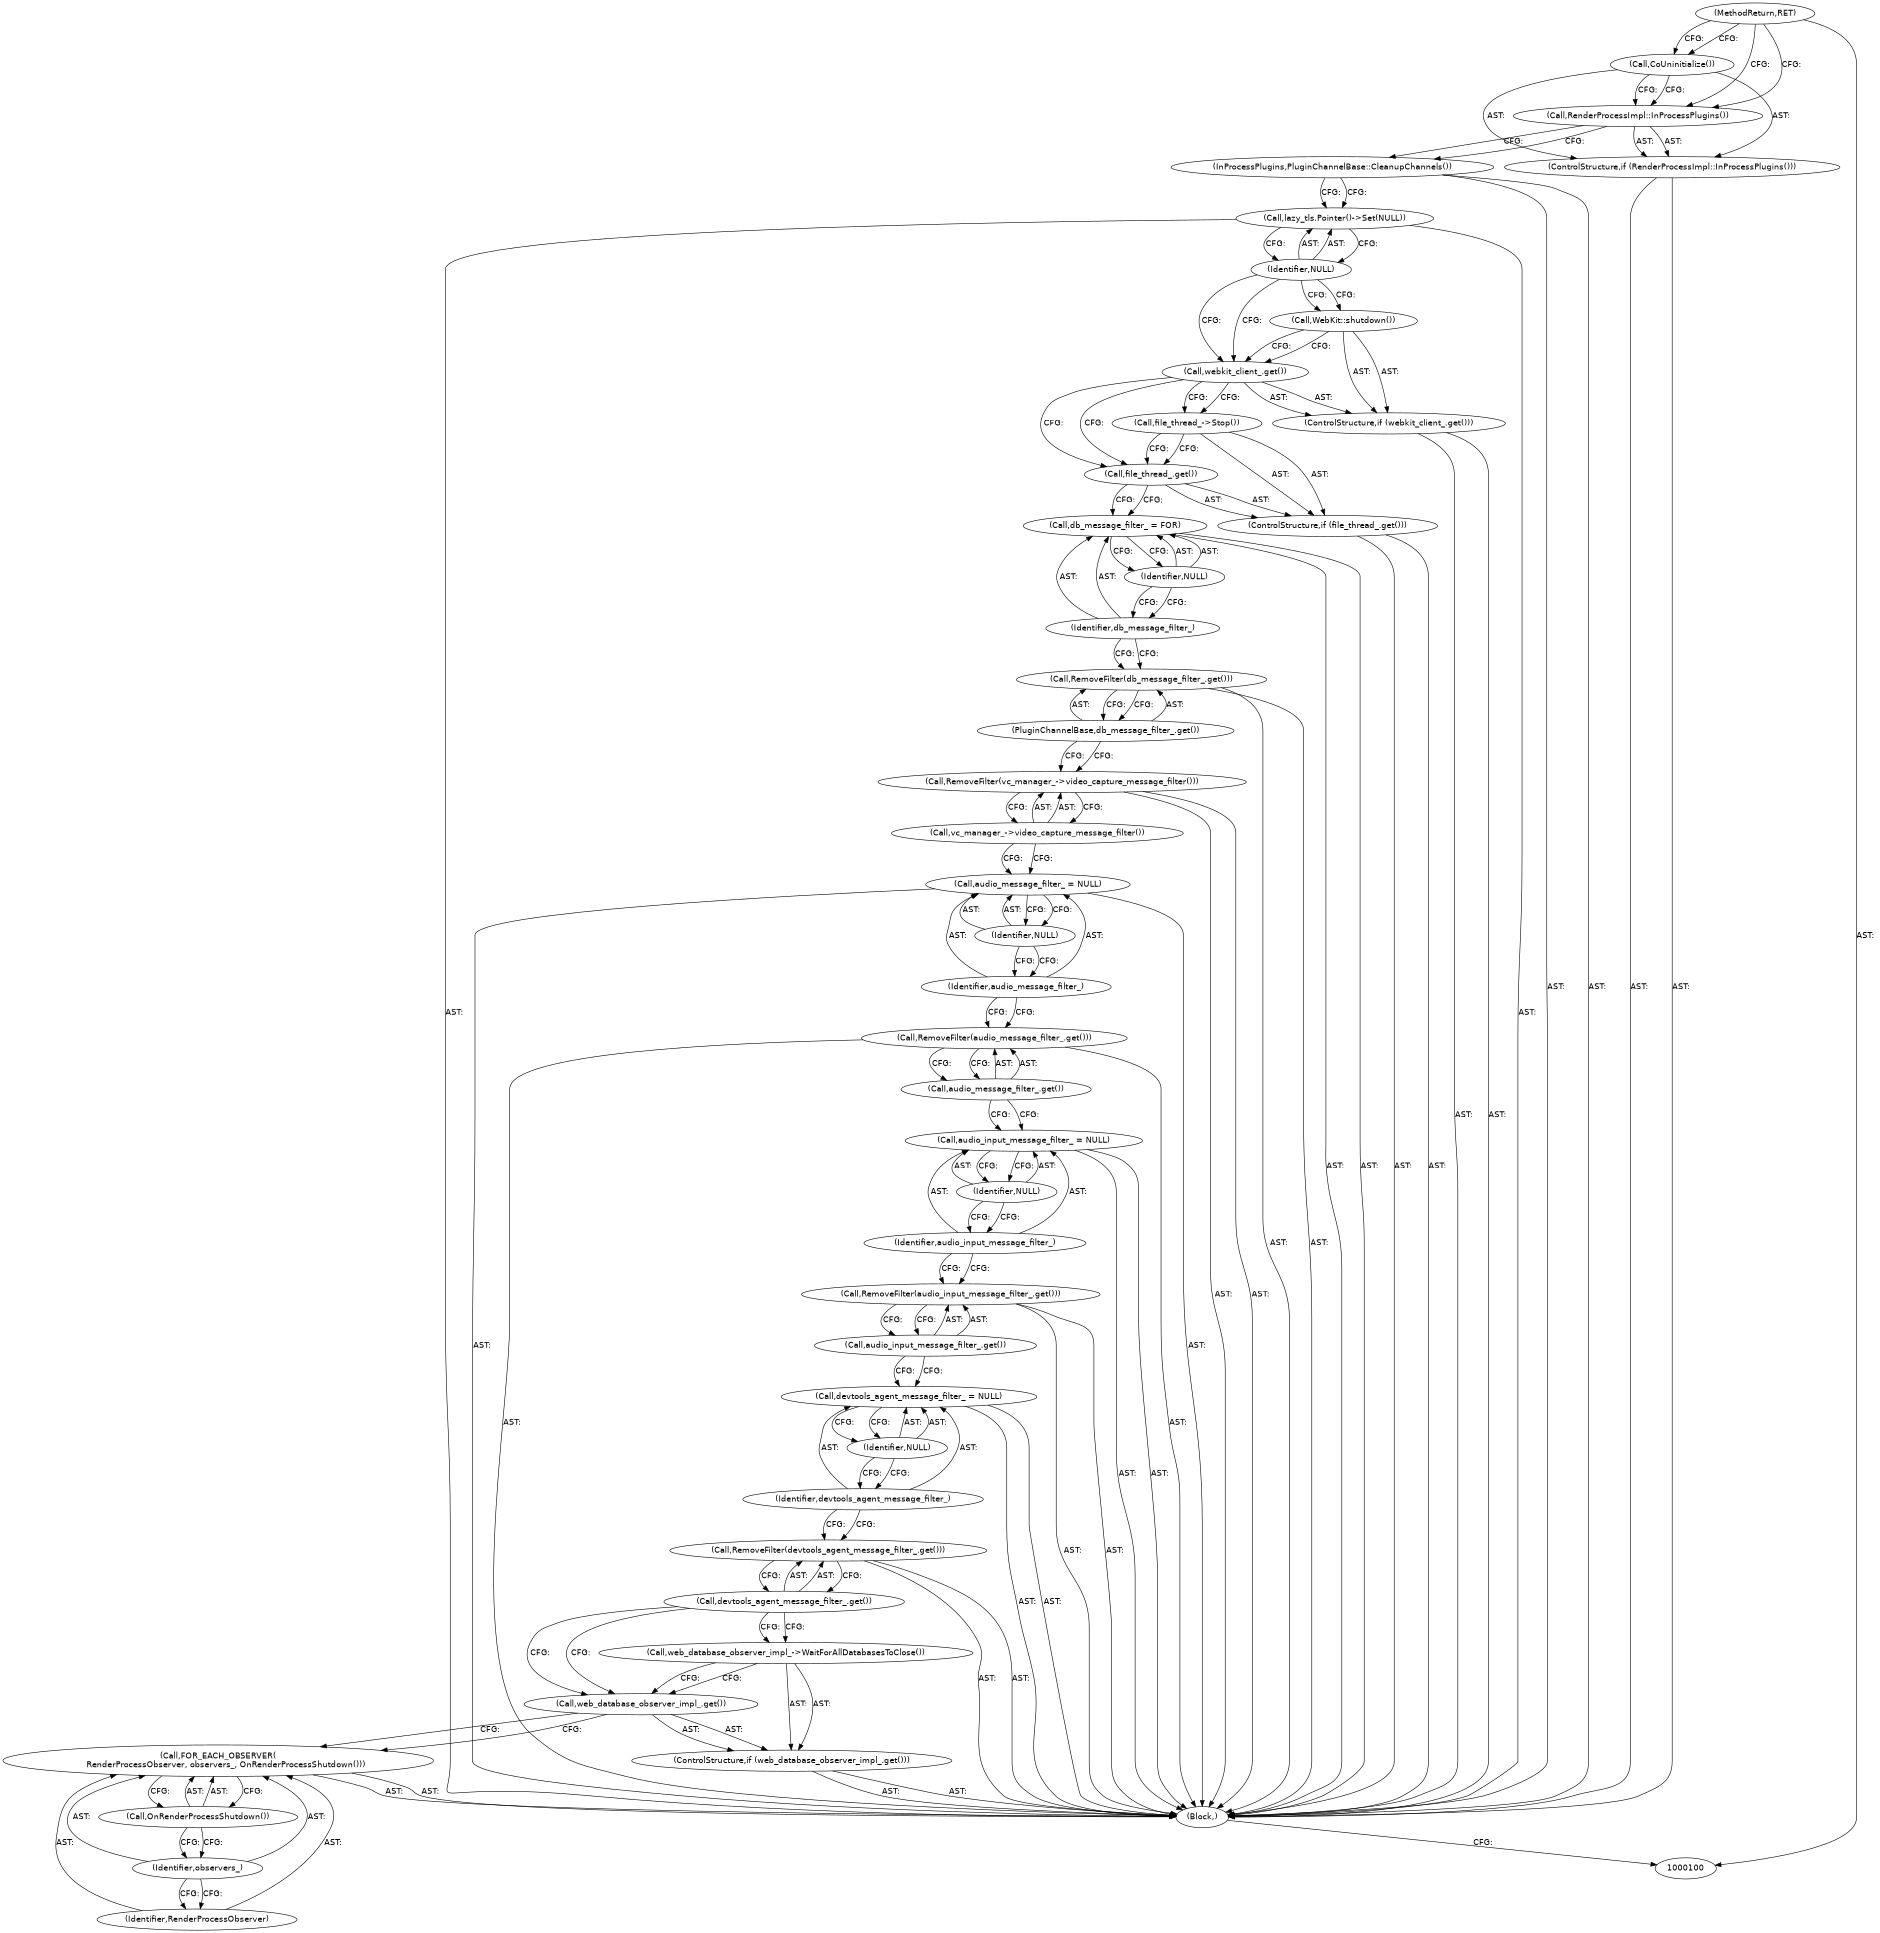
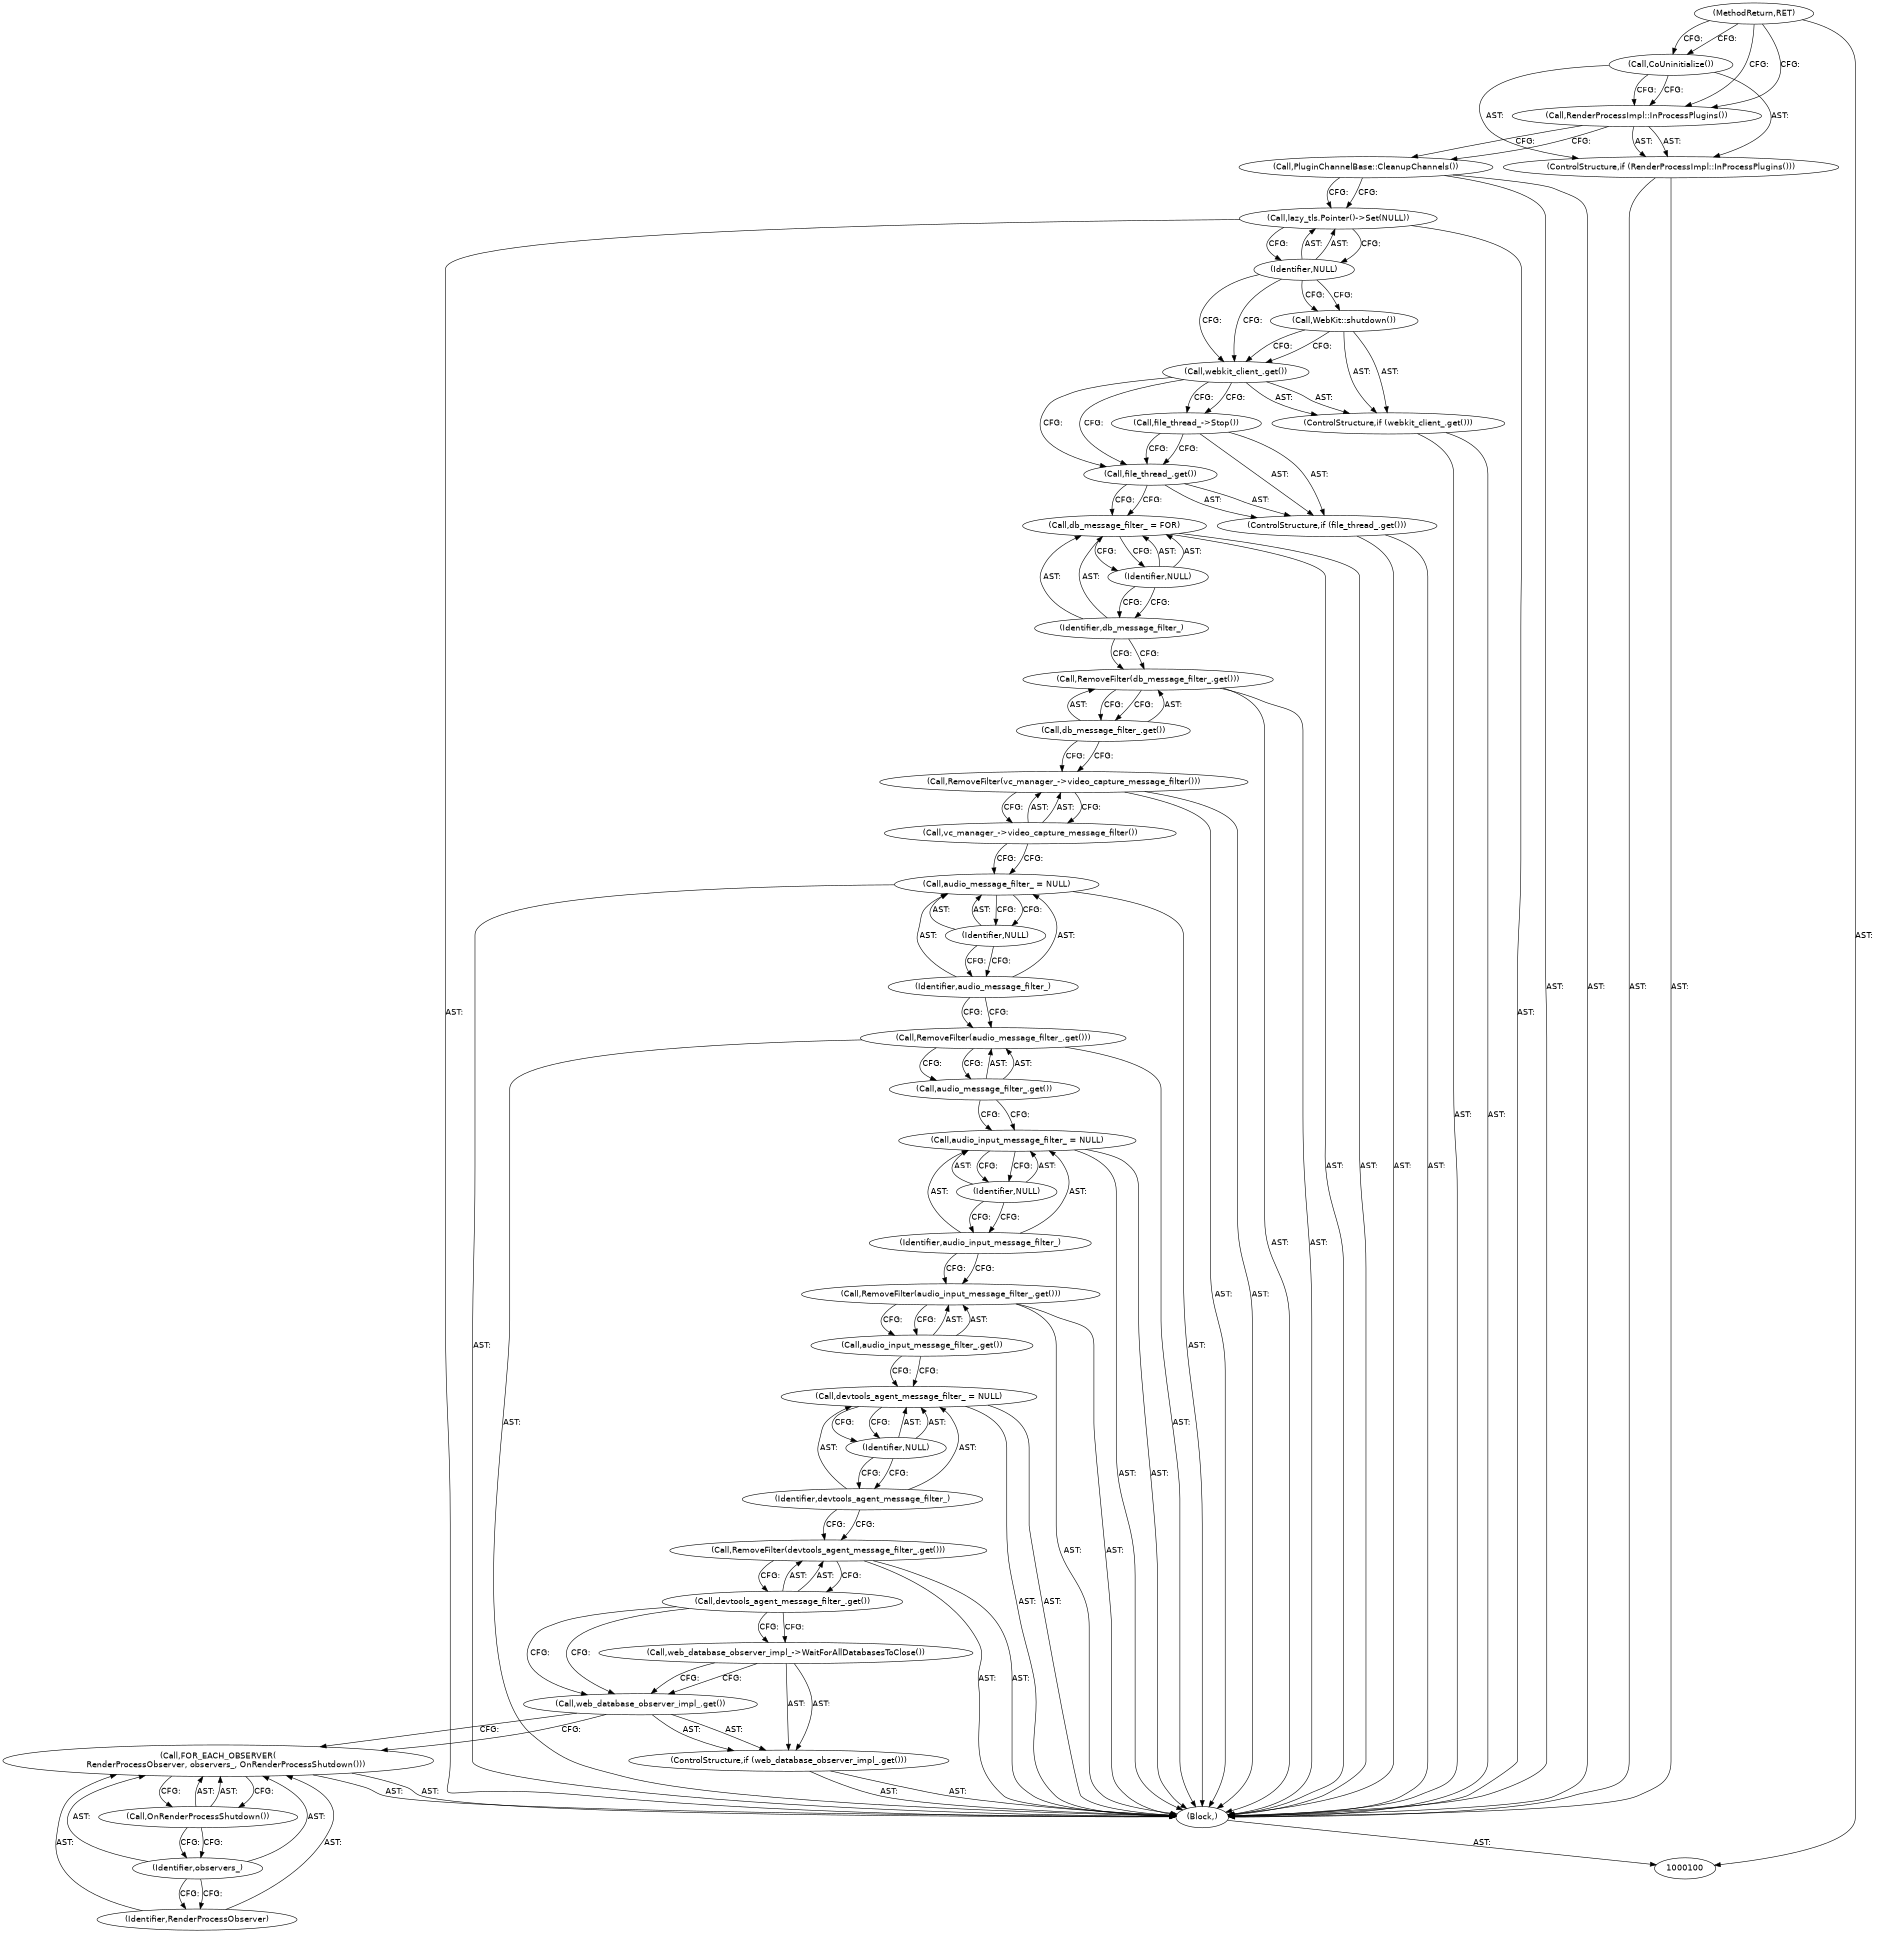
node "(InProcessPlugins,PluginChannelBase::CleanupChannels())": label "(InProcessPlugins,PluginChannelBase::CleanupChannels())" -> "(Call,PluginChannelBase::CleanupChannels())"
node "(PluginChannelBase,db_message_filter_.get())": label "(PluginChannelBase,db_message_filter_.get())" -> "(Call,db_message_filter_.get())"
edge "(Block,)" -> "1000100": label "CFG: " -> "AST: "
